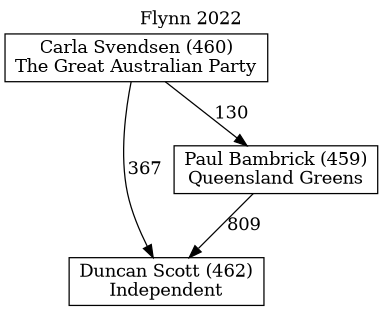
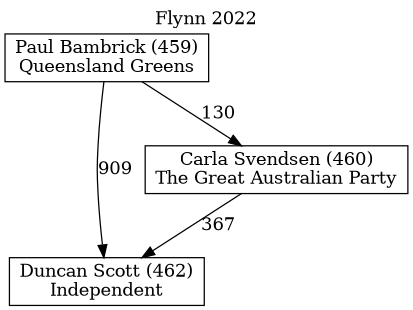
edge "Carla Svendsen (460) The Great Australian Party" -> "Paul Bambrick (459) Queensland Greens": reversed
edge "Paul Bambrick (459) Queensland Greens" -> "Duncan Scott (462) Independent": label "809" -> "909"
